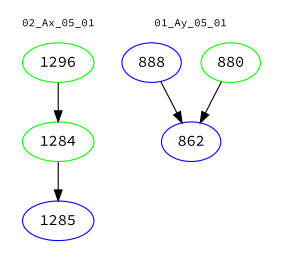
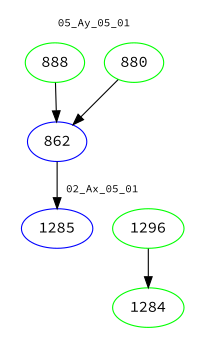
cluster "01_Ay_05_01": label "01_Ay_05_01" -> "05_Ay_05_01"
node "888": color blue -> green
edge "1284" -> "1285": now "862" -> "1285"
